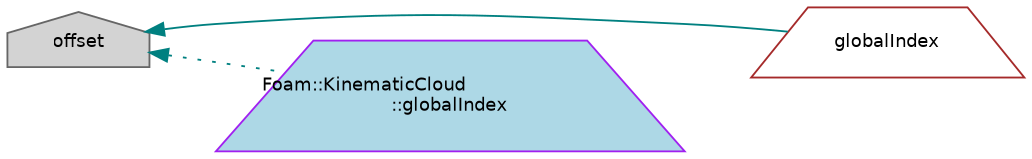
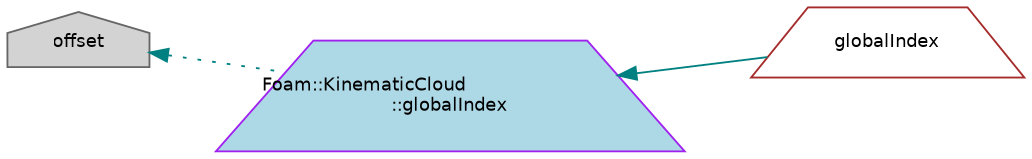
edge "globalIndex" -> "offset": now "globalIndex" -> "Foam::KinematicCloud ::globalIndex"
